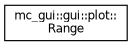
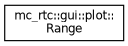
node "mc_gui::gui::plot:: Range": label "mc_gui::gui::plot:: Range" -> "mc_rtc::gui::plot:: Range"
